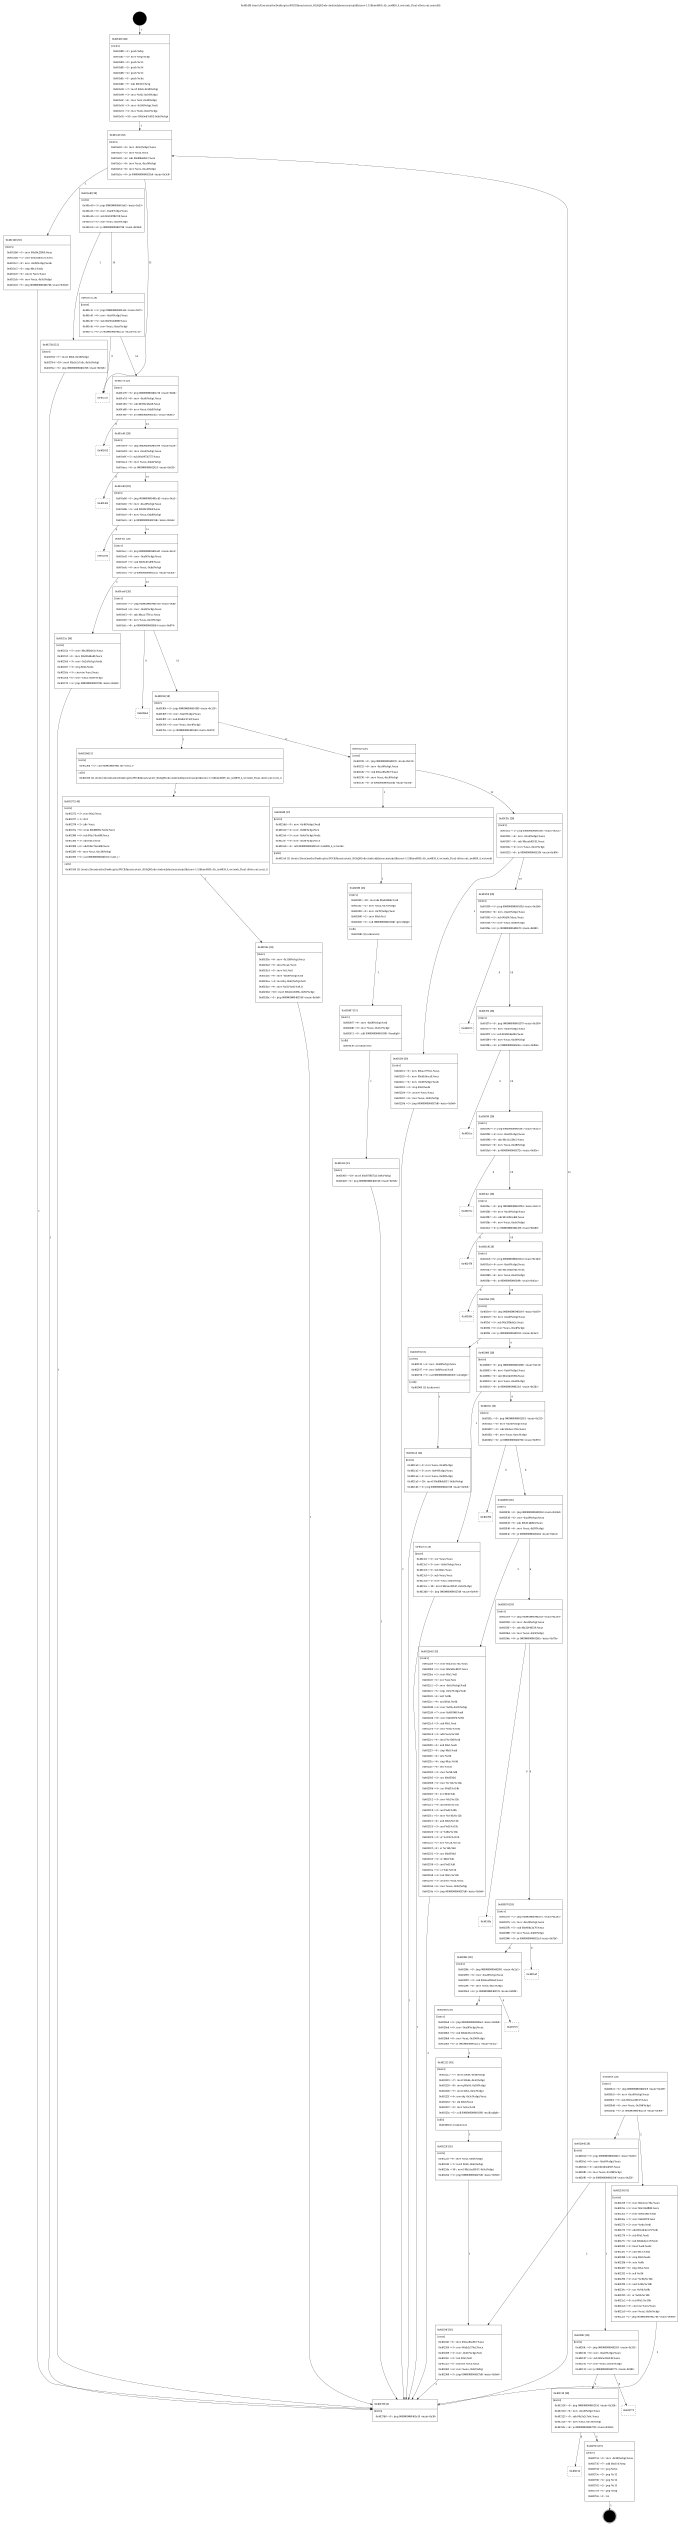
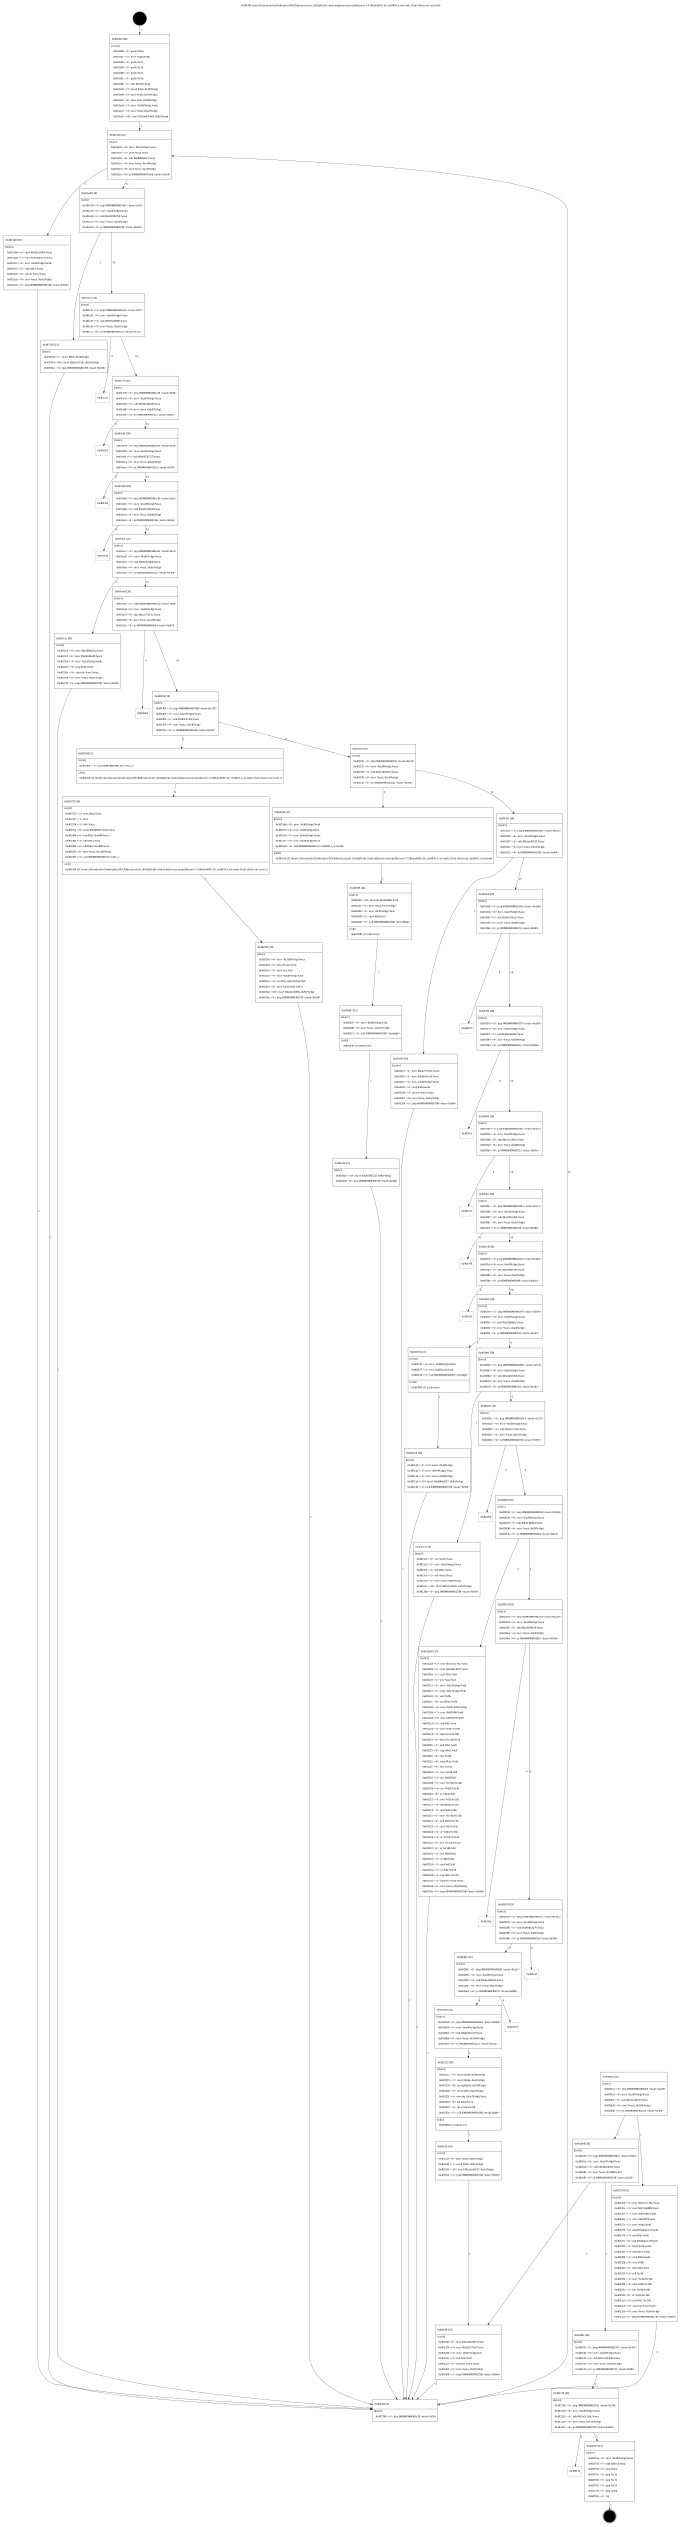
edge "0x401e20 [32]" -> "0x40251c": now "0x401e20 [32]" -> "0x401e40 [28]"
node "0x402775": removed
